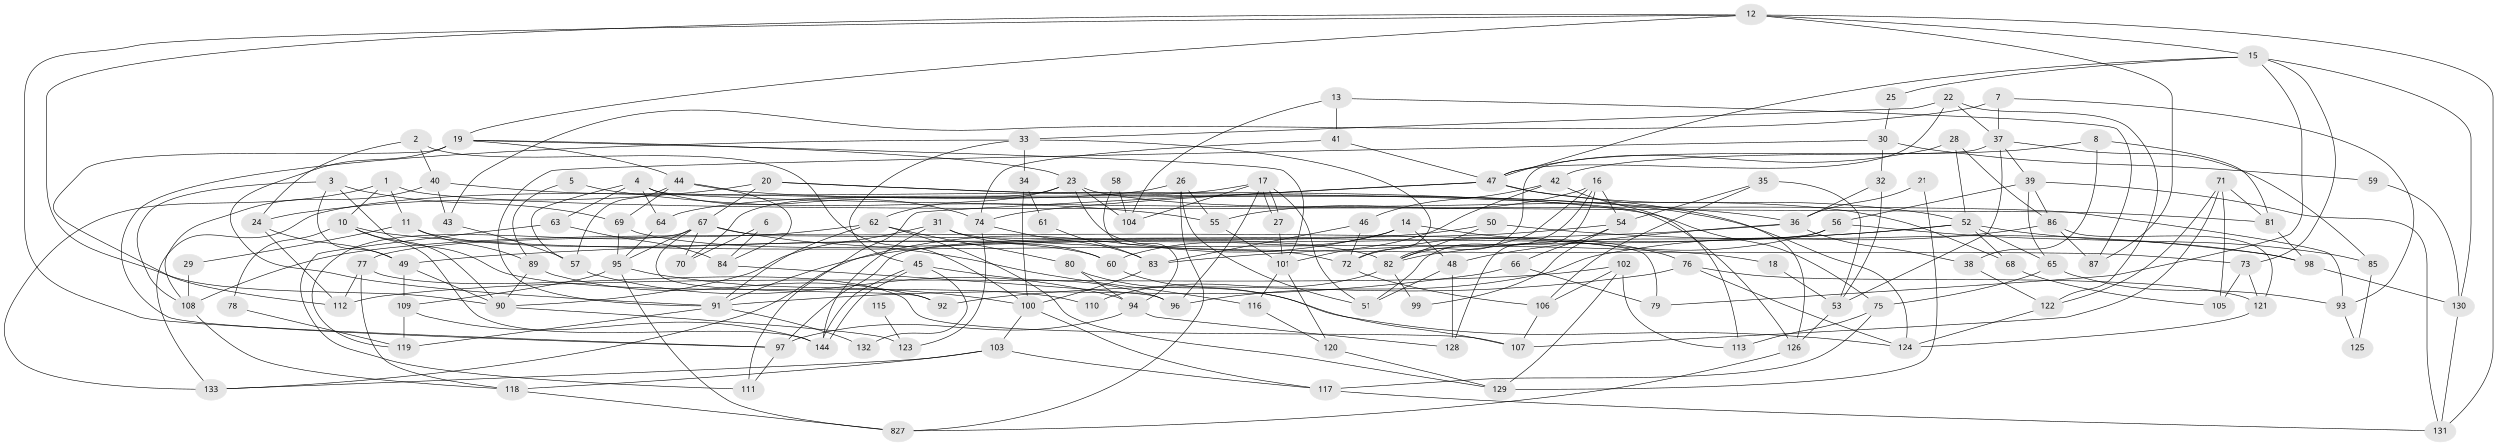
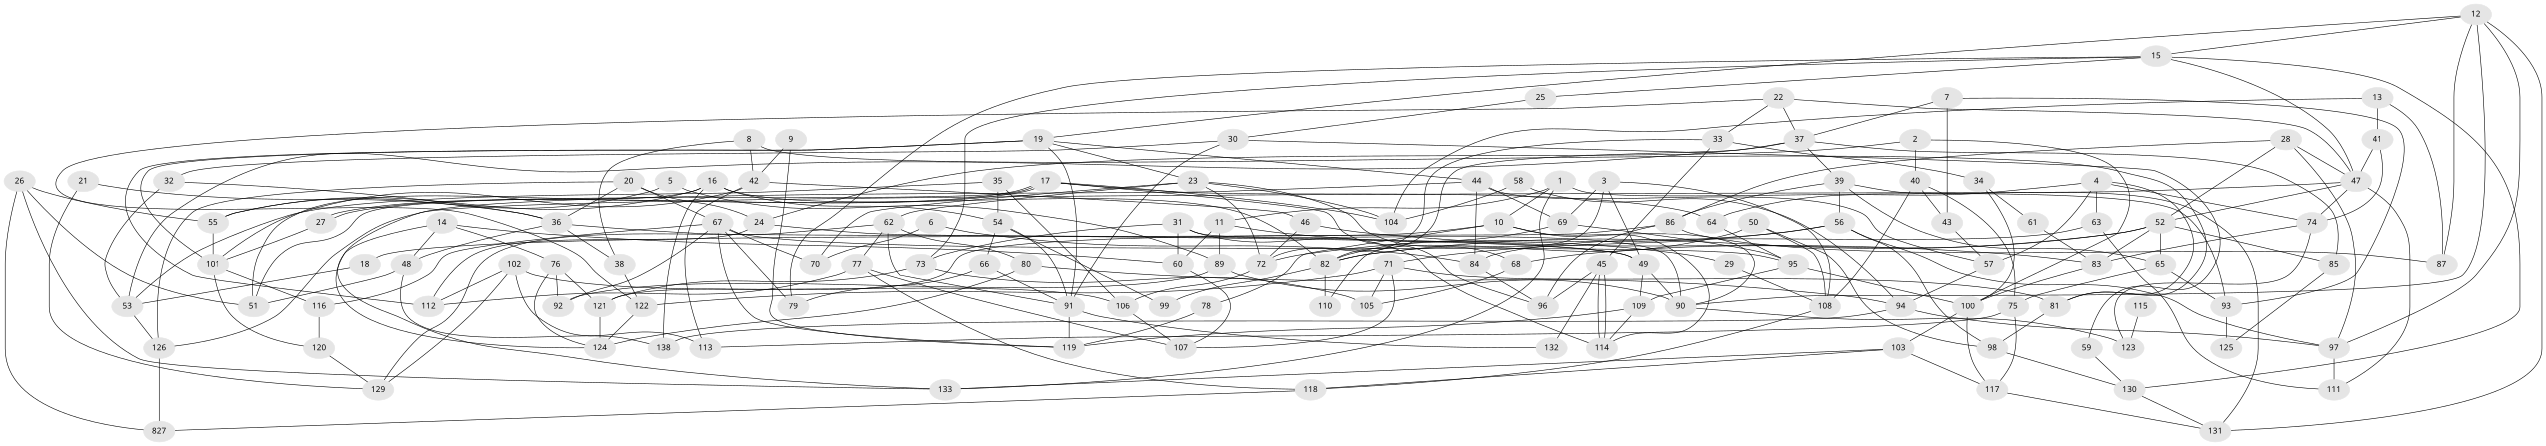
node "9": added
edge "33" -- "97": now "28" -- "97"
edge "56" -- "71": added
node "144": label "144" -> "114"
node "128": label "128" -> "138"
edge "95" -- "827": removed
